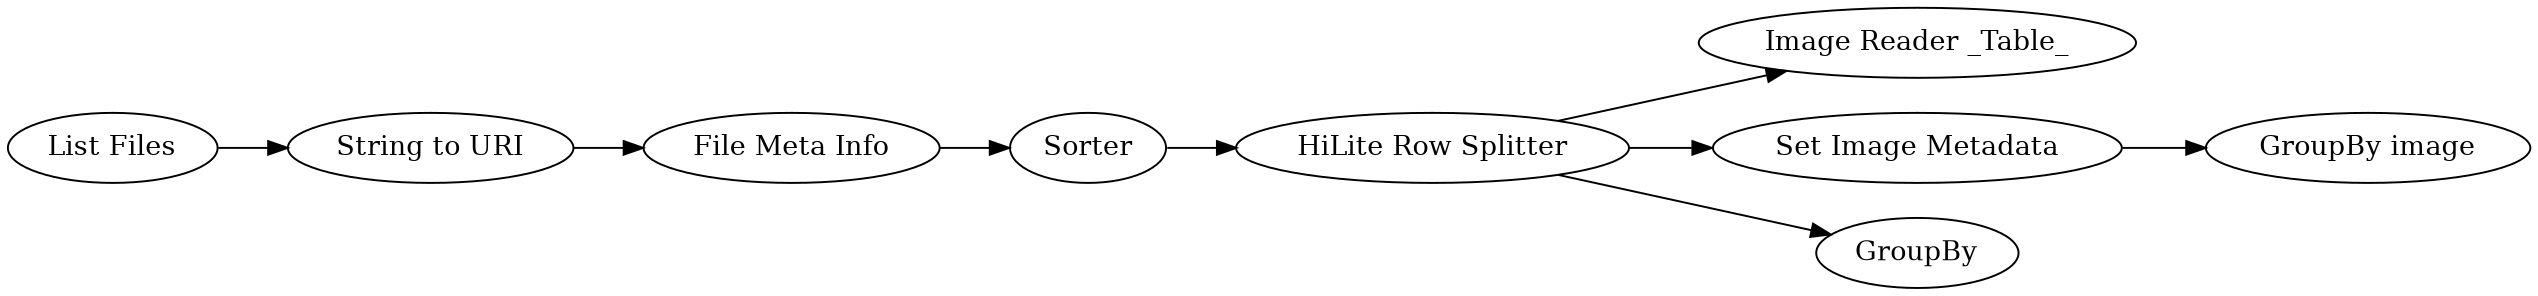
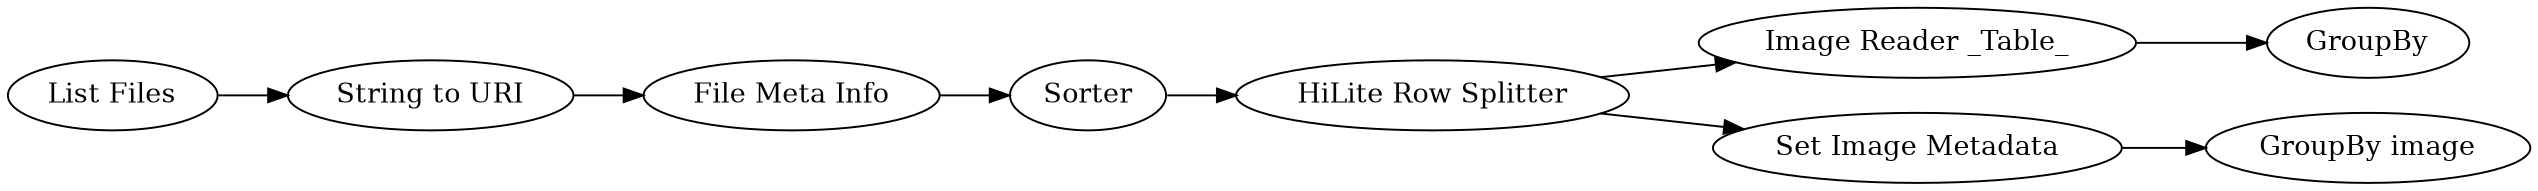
edge "HiLite Row Splitter" -> "GroupBy": now "Image Reader _Table_" -> "GroupBy"
